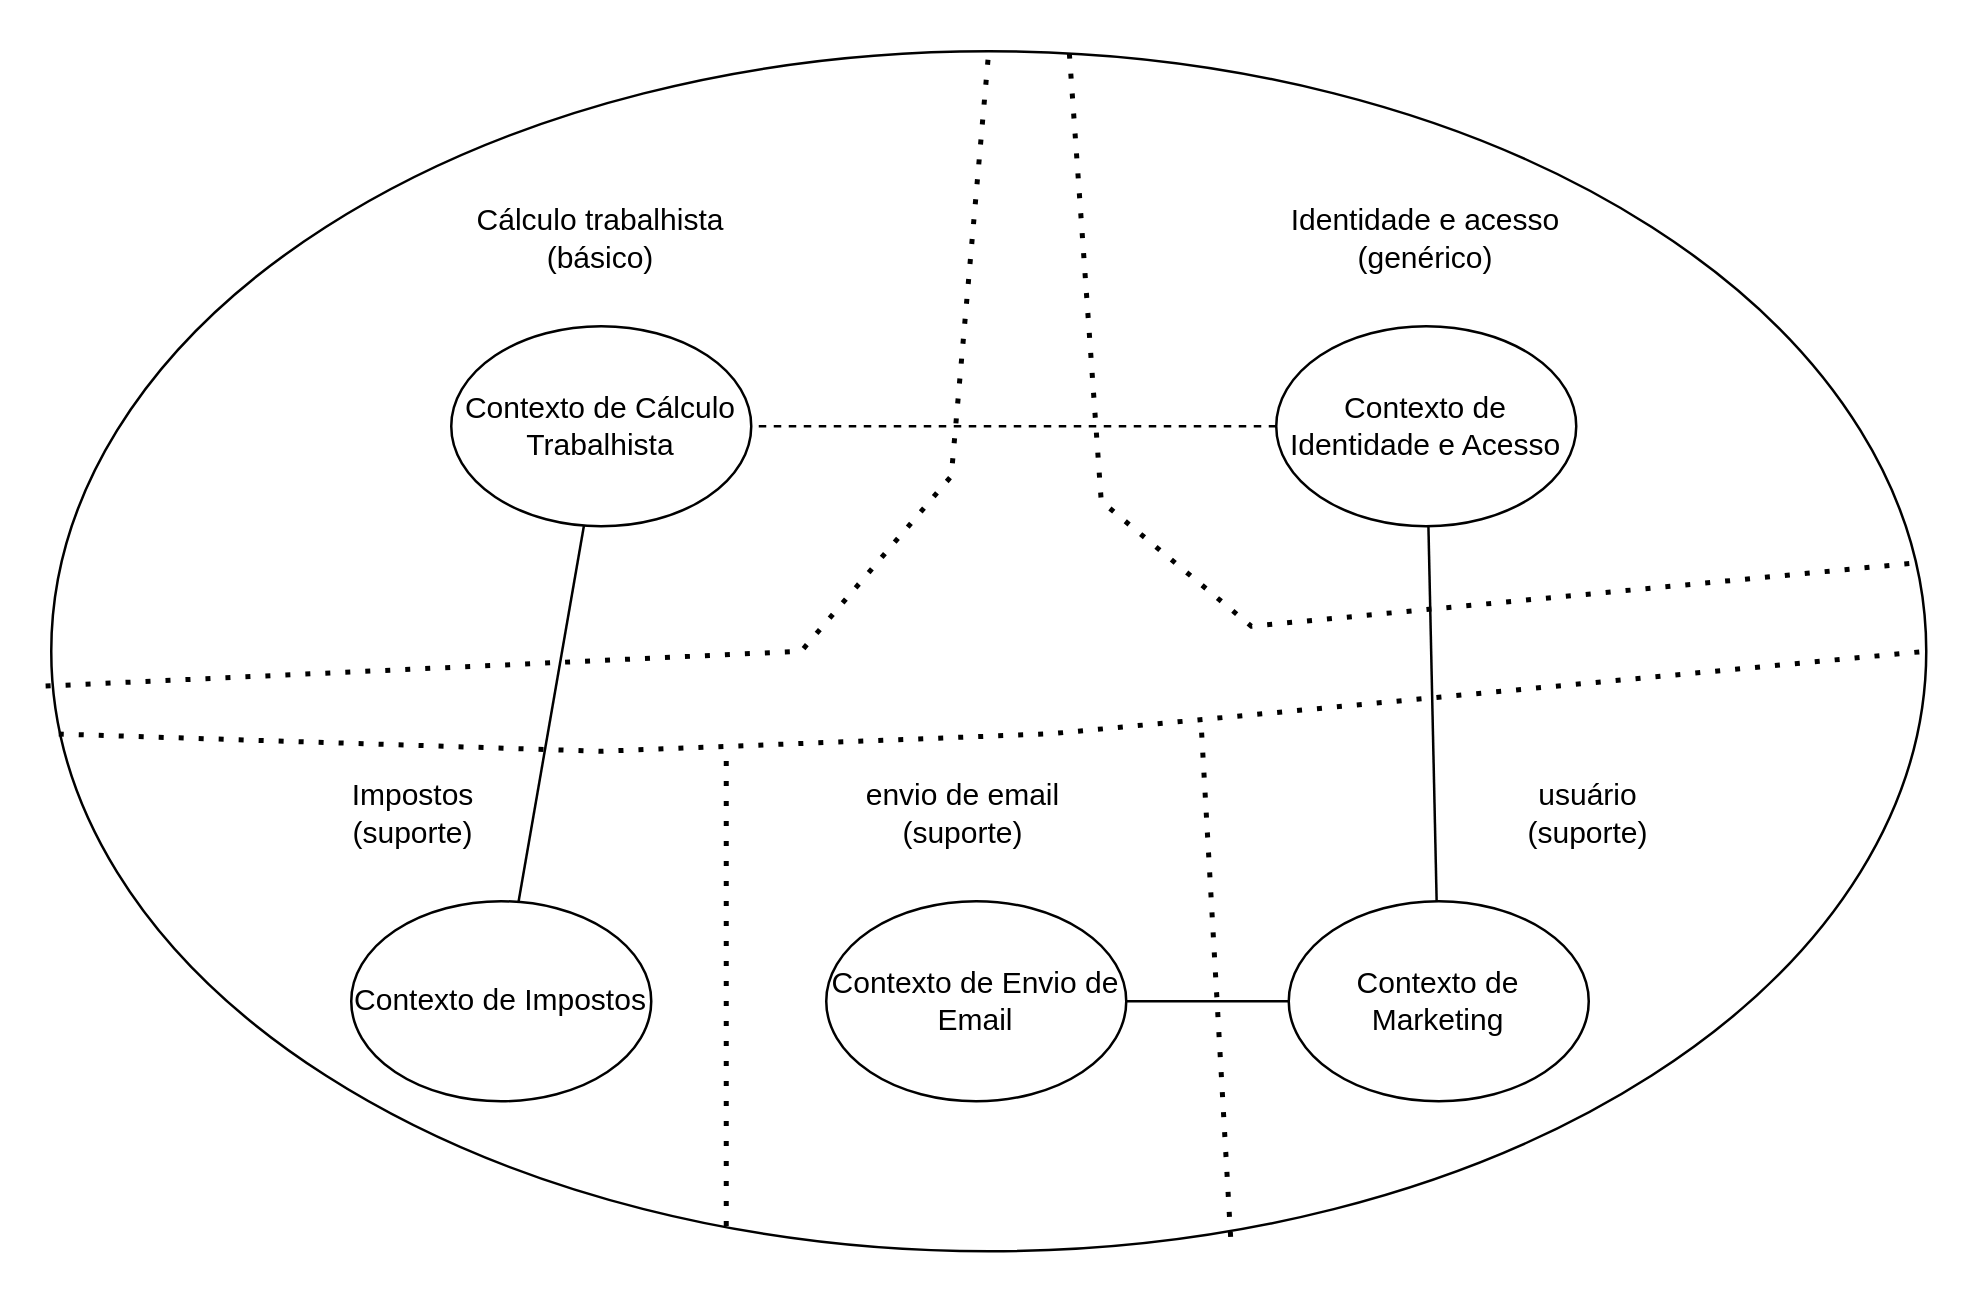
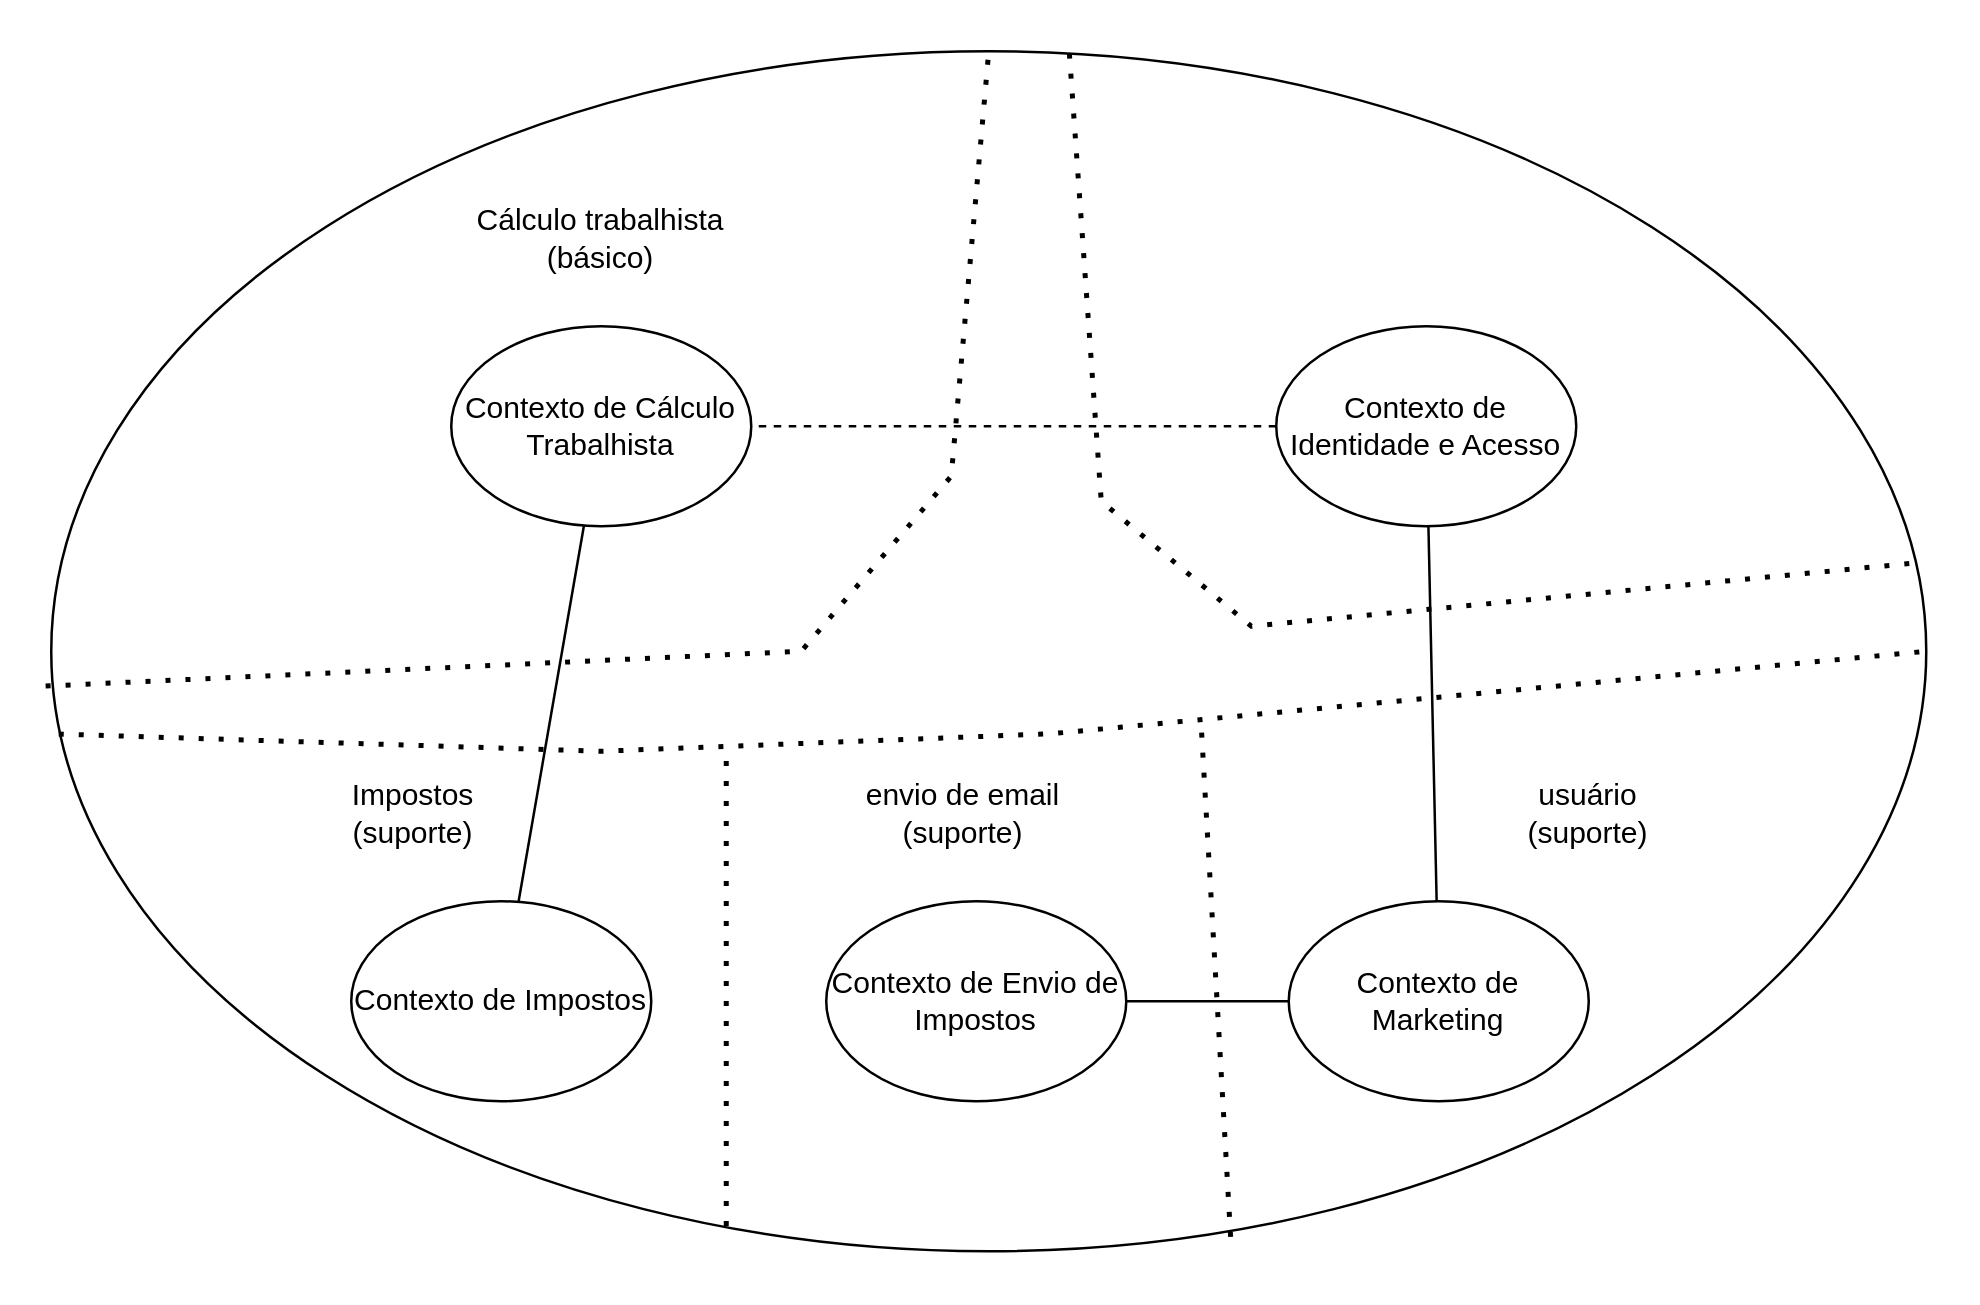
node "Identidade e acesso (genérico)": removed
node "Contexto de Envio de Email": label "Contexto de Envio de Email" -> "Contexto de Envio de Impostos"
